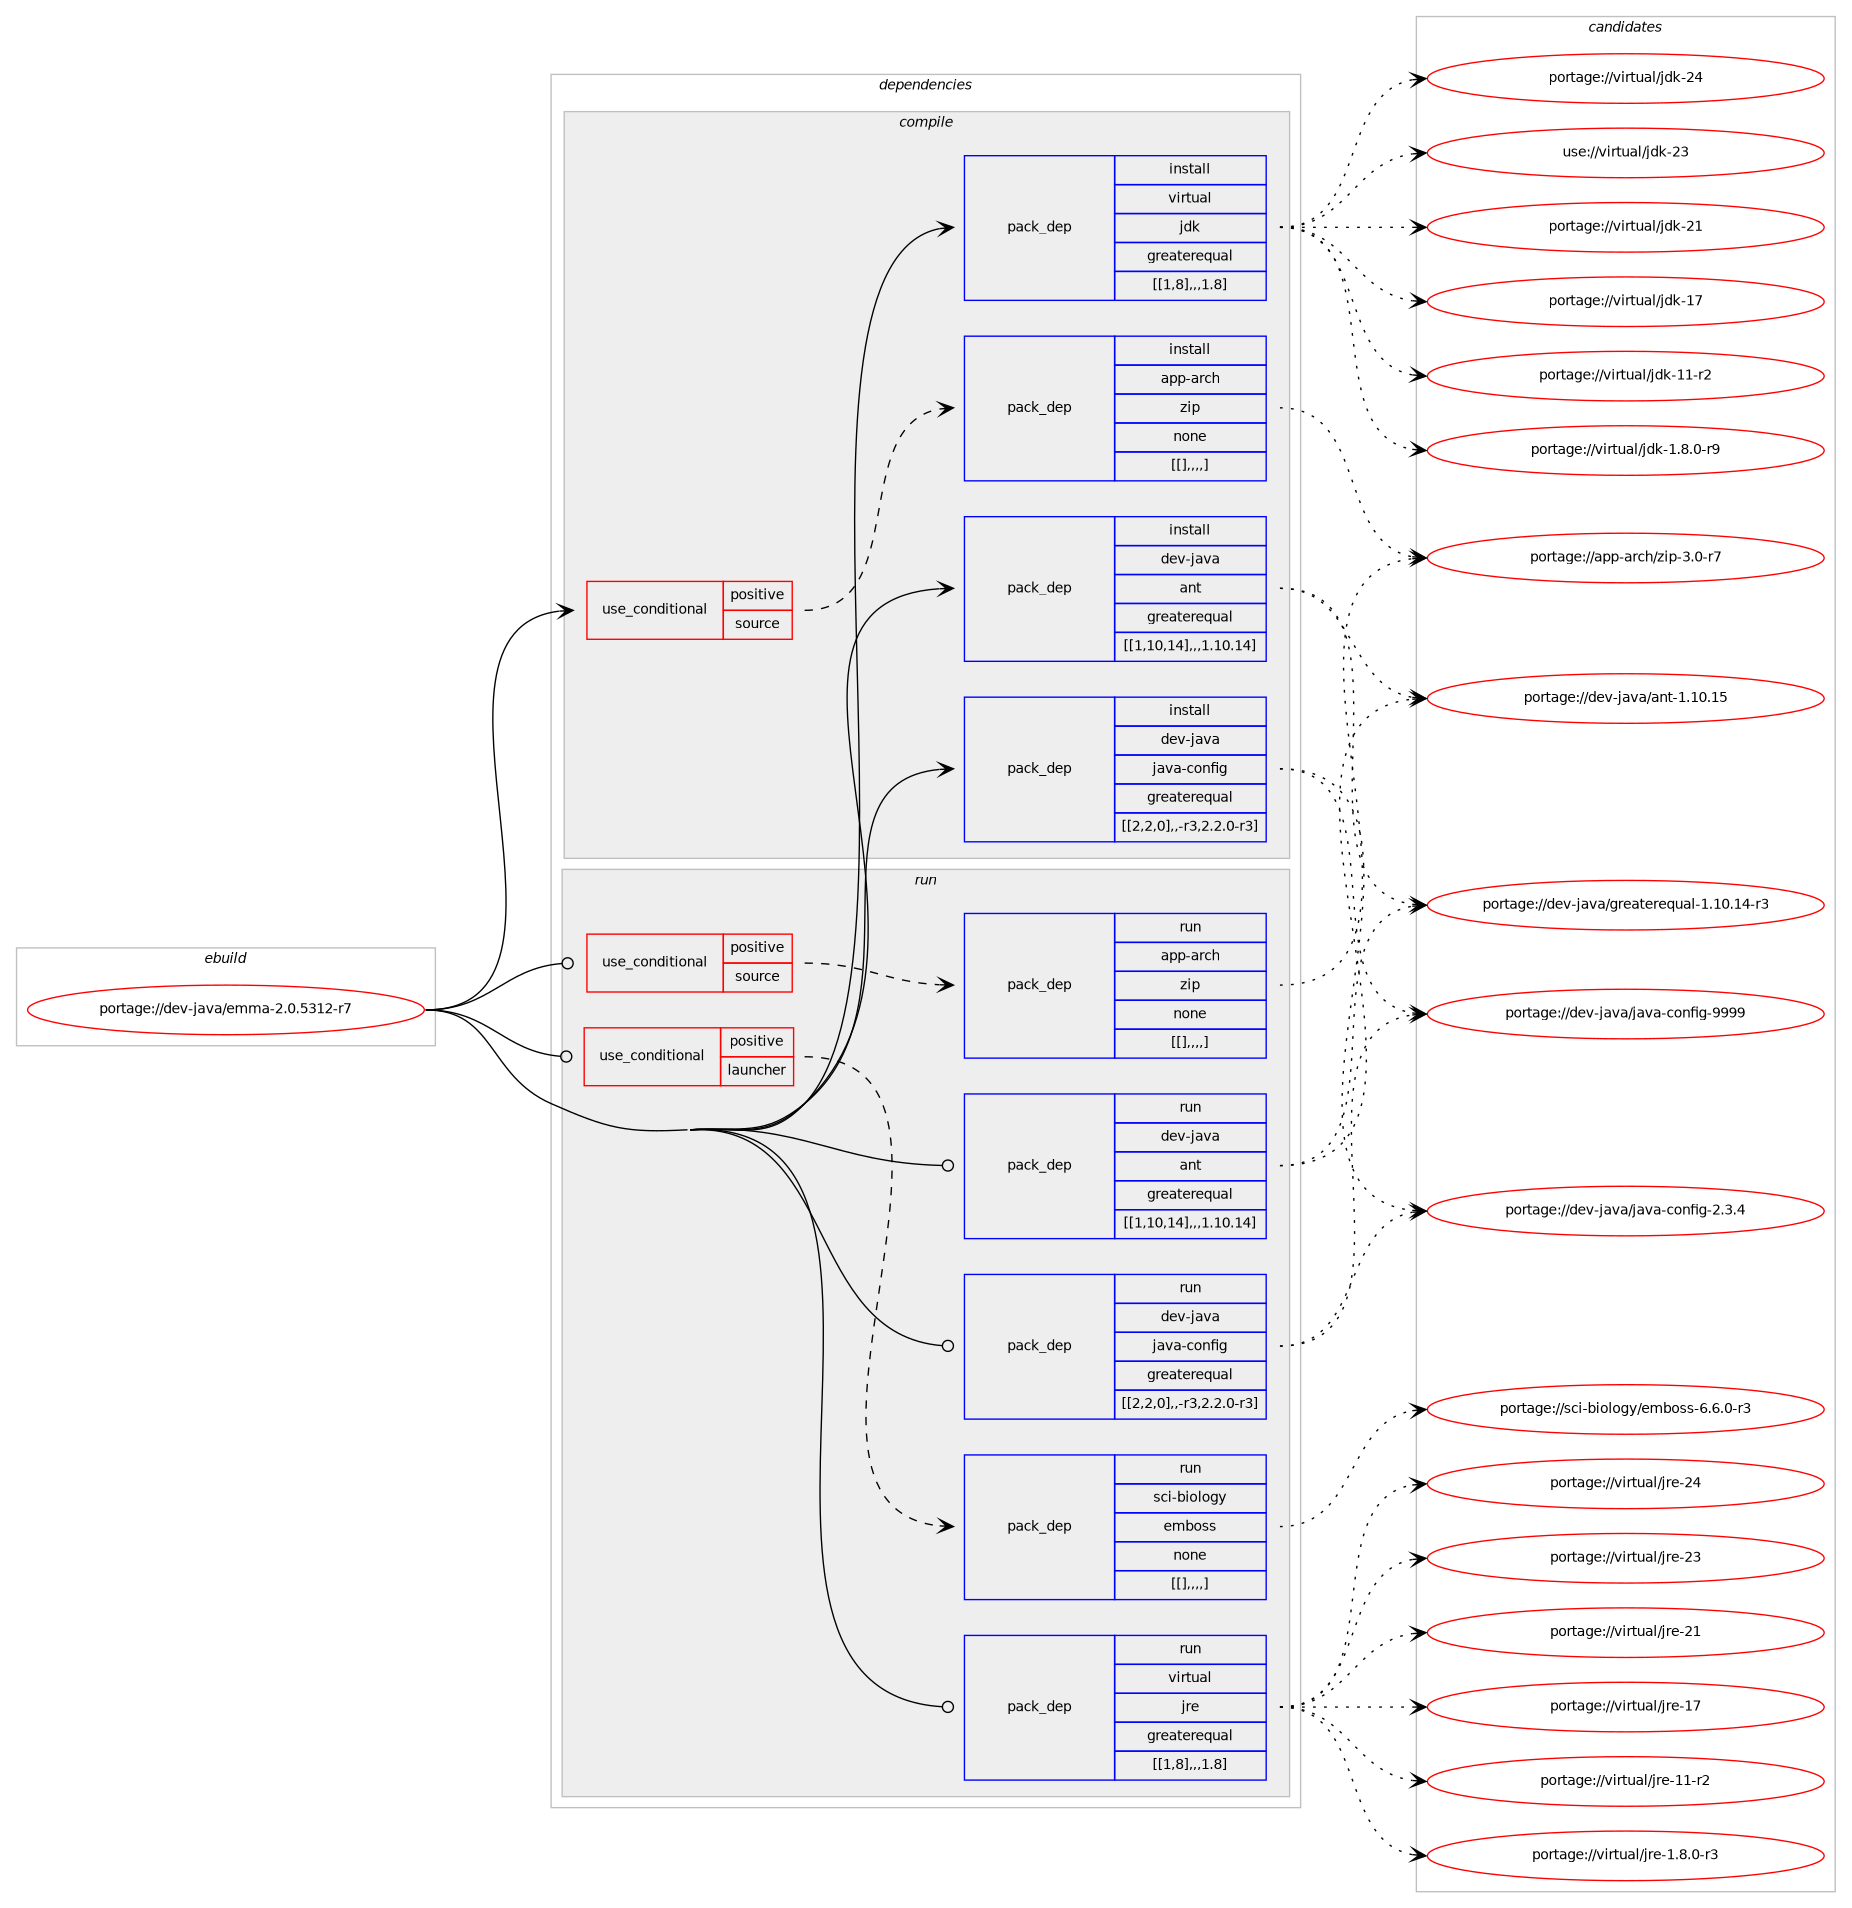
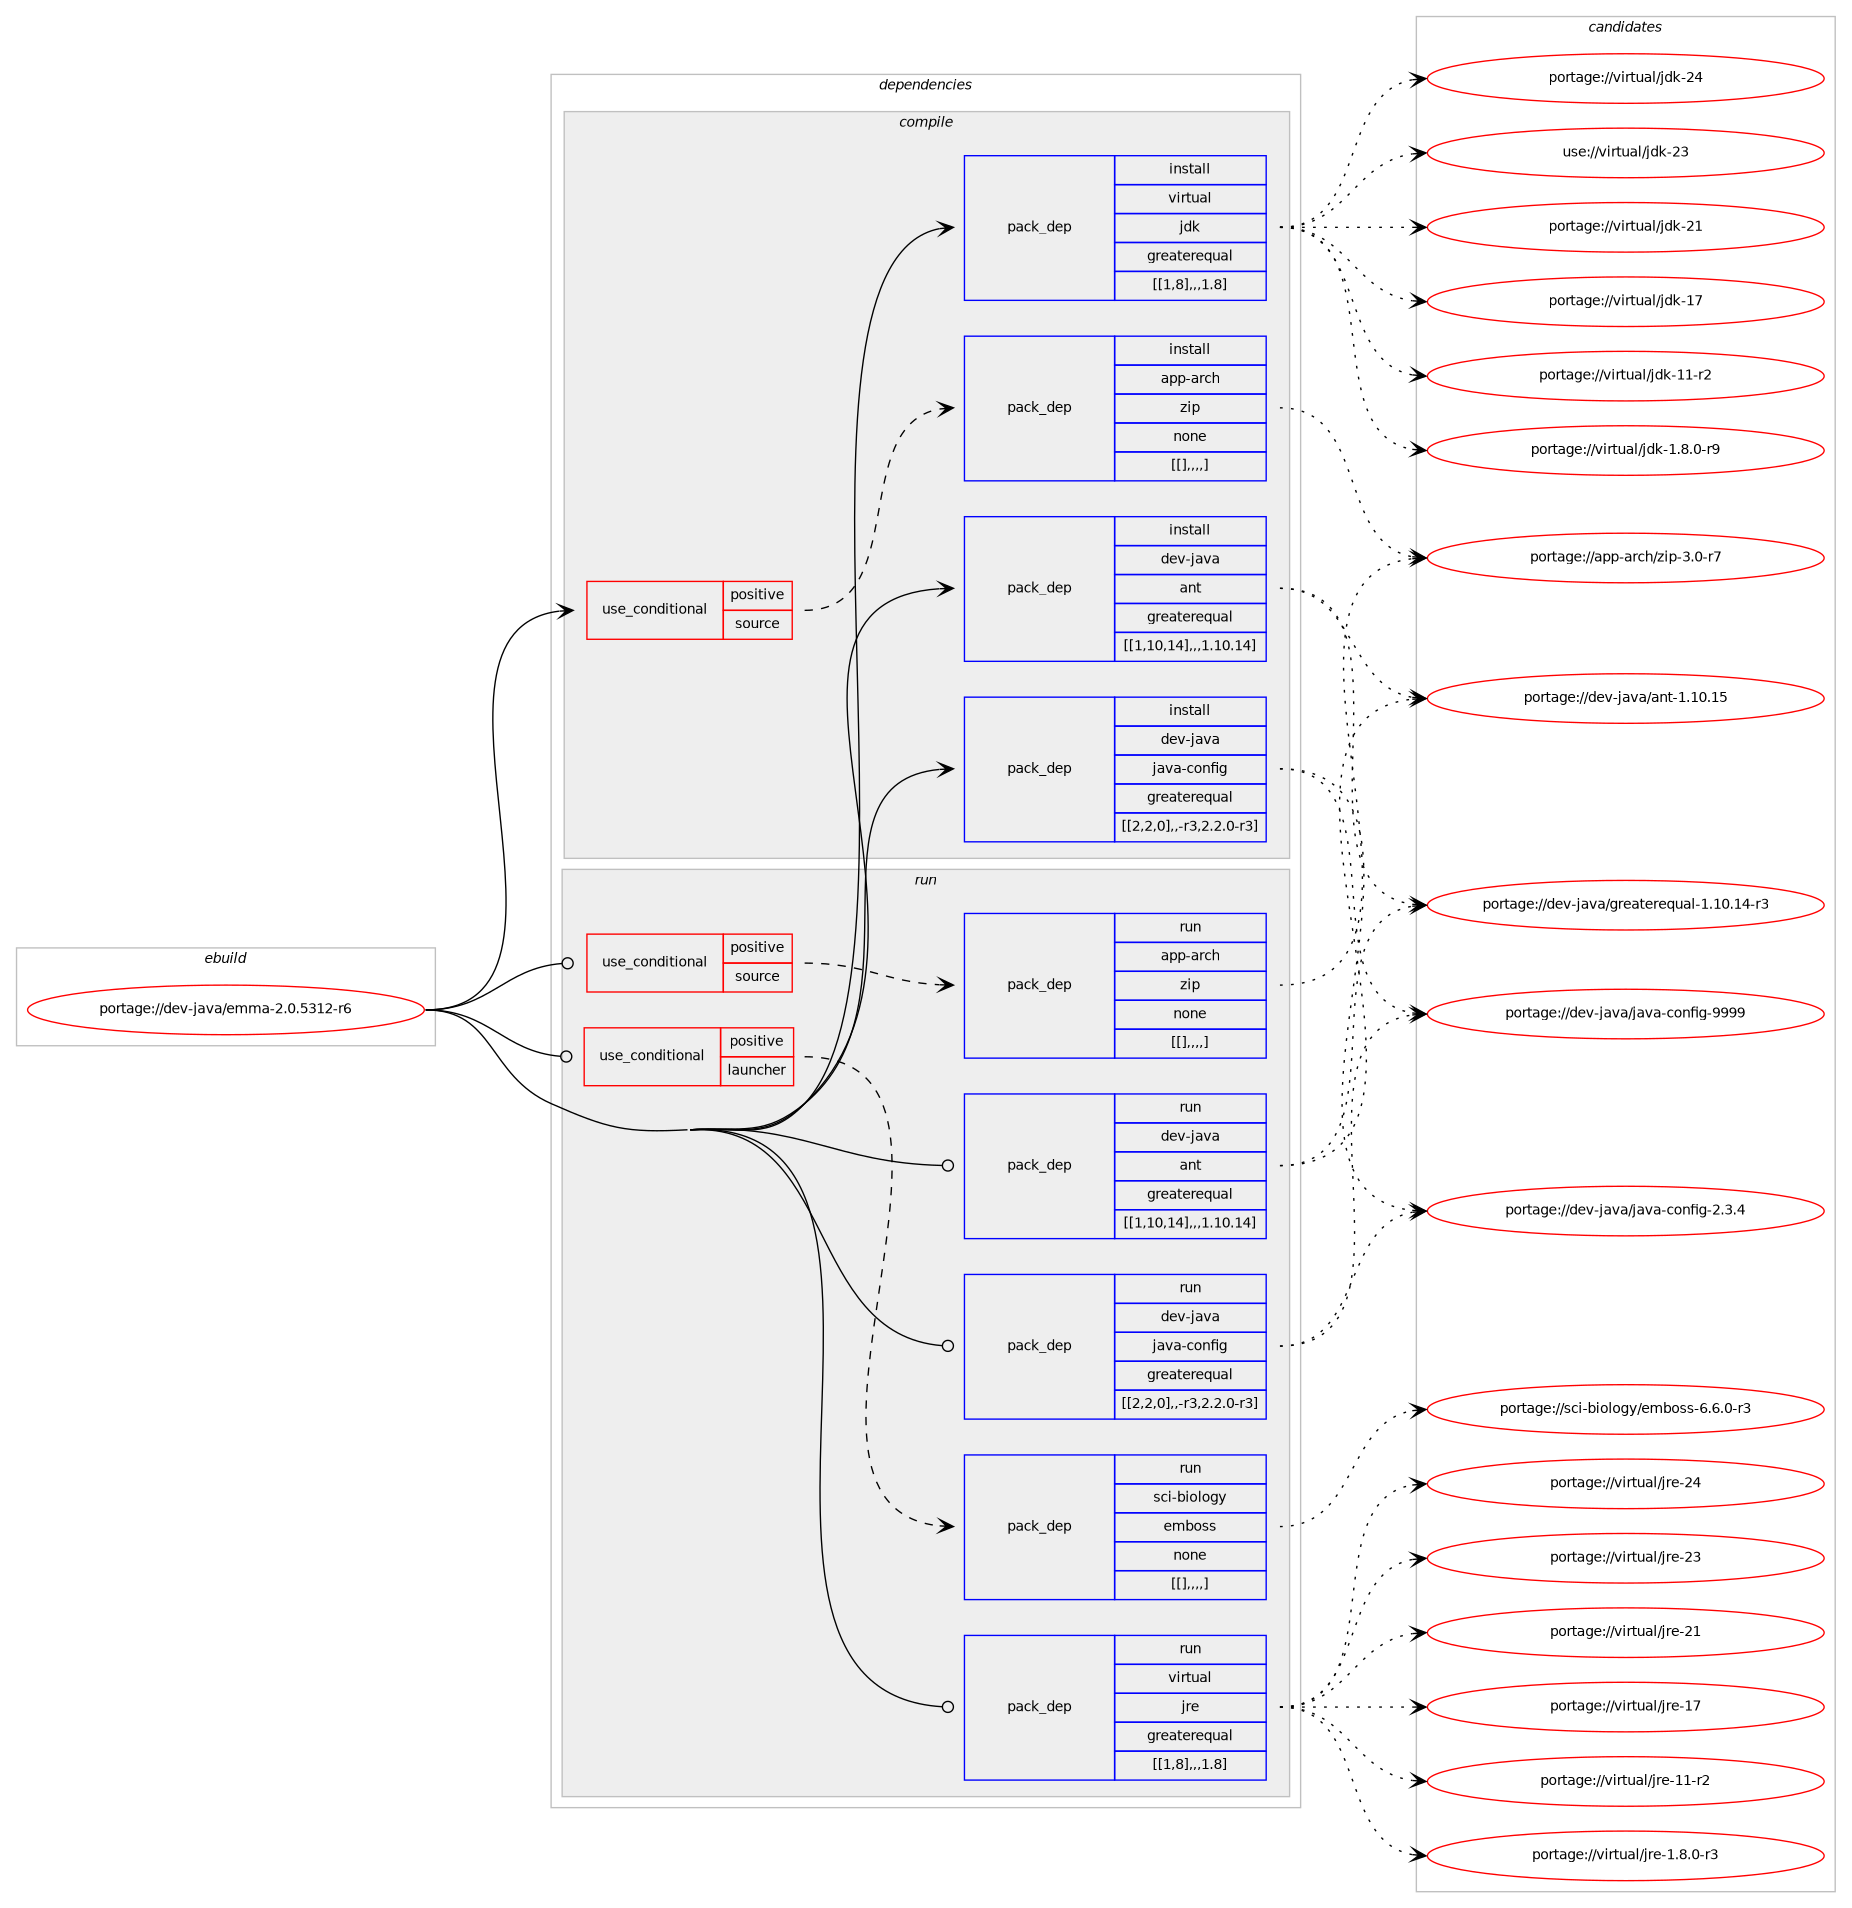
node "portage://dev-java/emma-2.0.5312-r7": label "portage://dev-java/emma-2.0.5312-r7" -> "portage://dev-java/emma-2.0.5312-r6"
